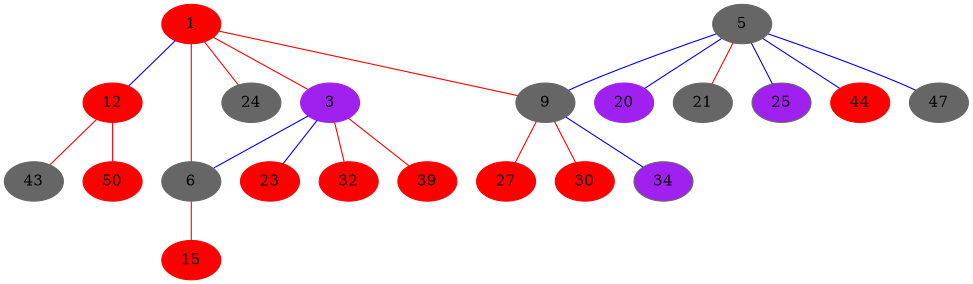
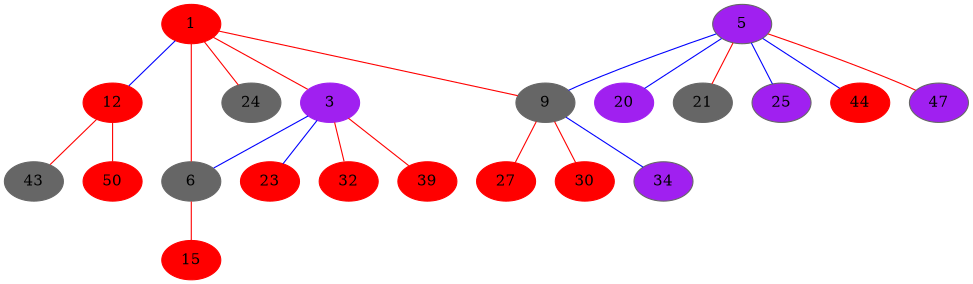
node "5": fillcolor gray40 -> purple
edge "5" -- "47": color blue -> red
node "47": fillcolor gray40 -> purple
